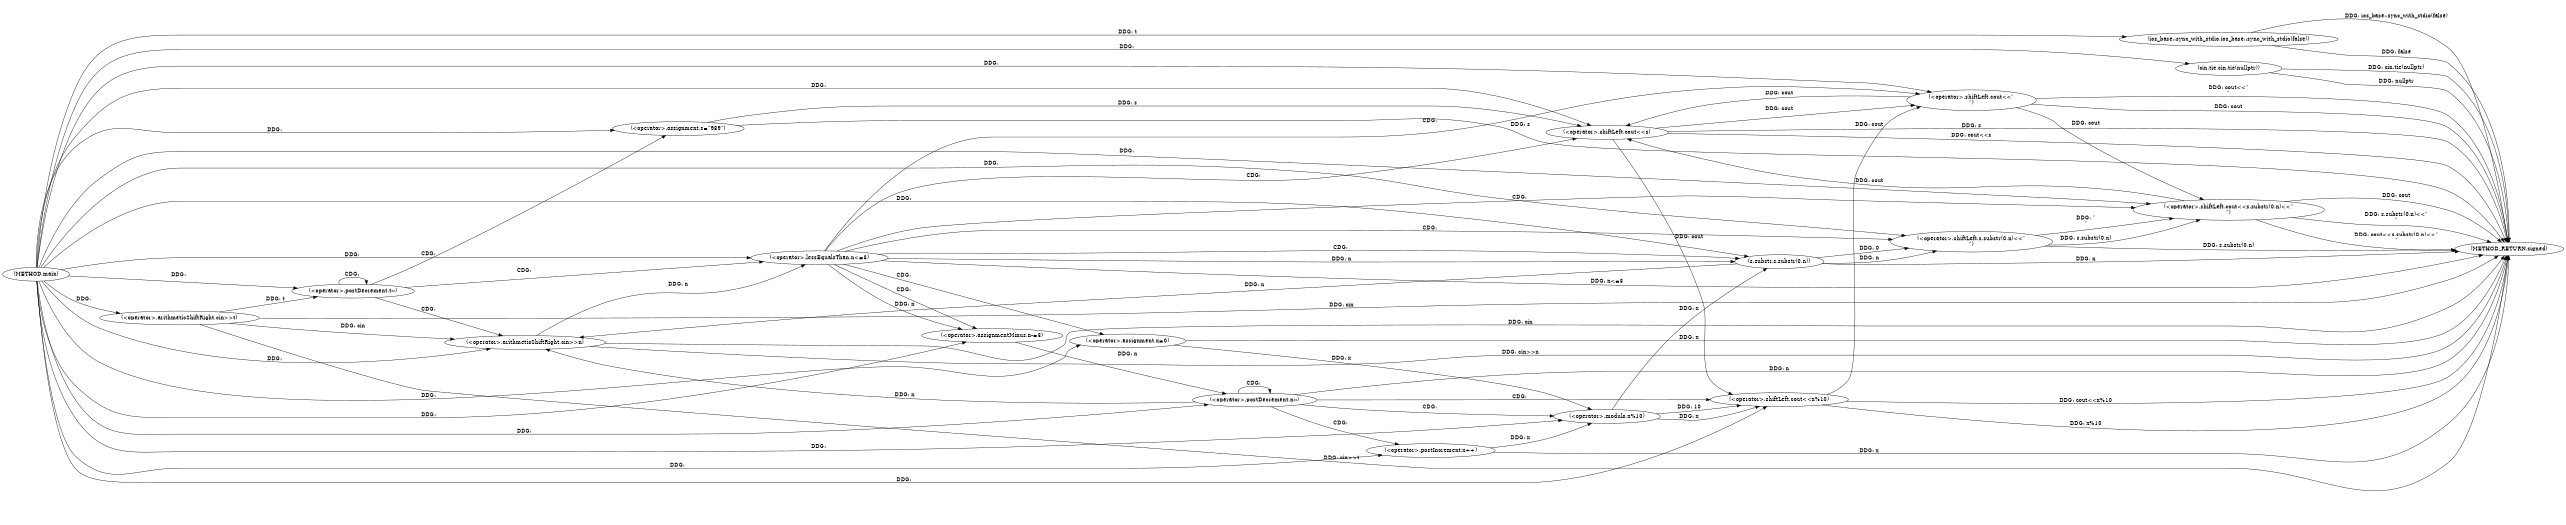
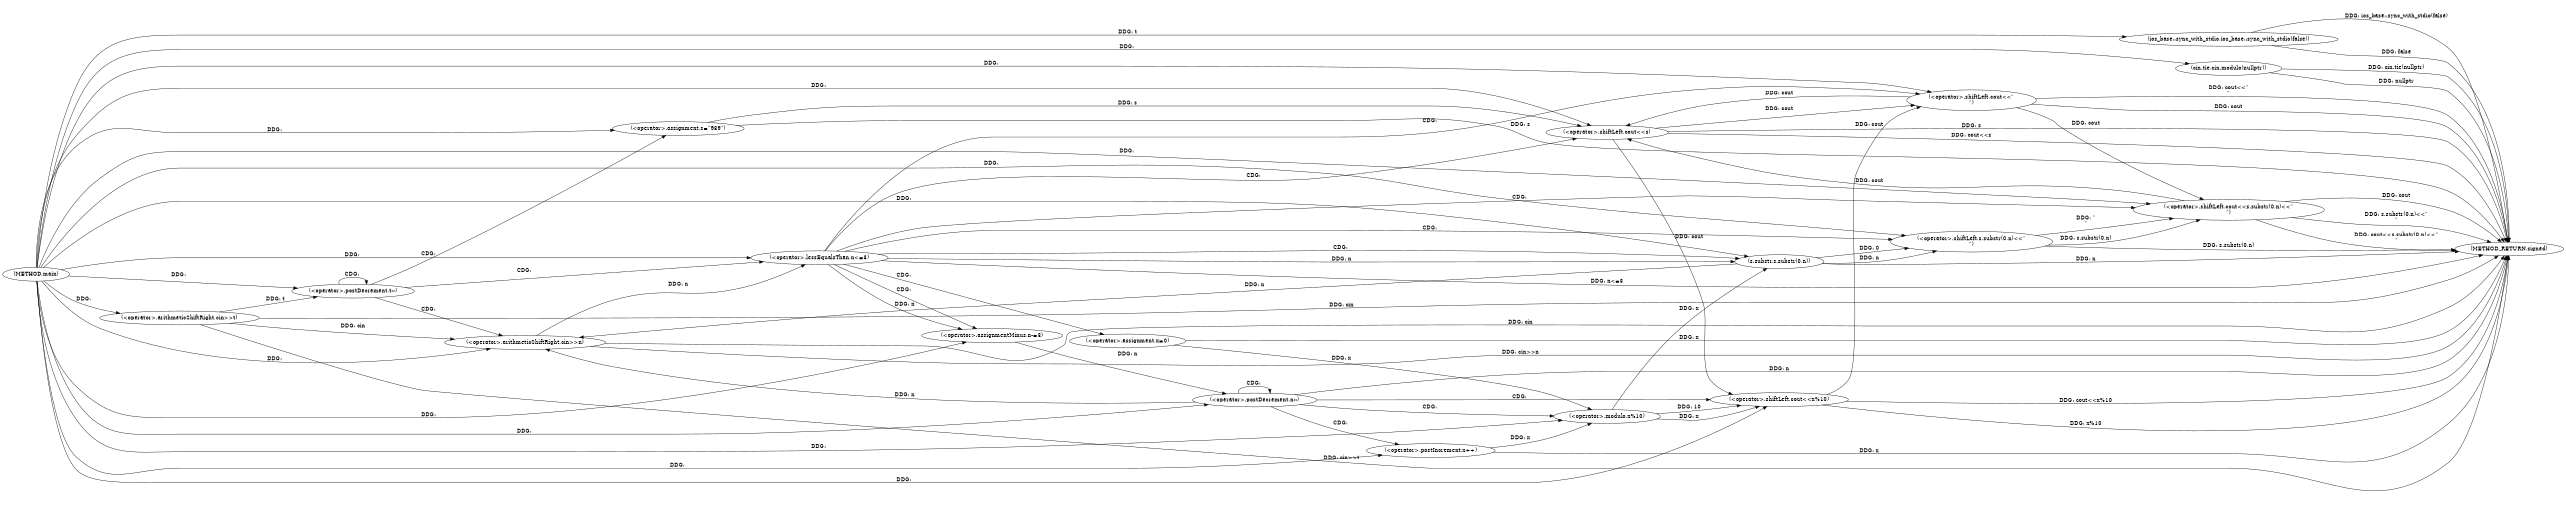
node "(cin.tie,cin.tie(nullptr))": label "(cin.tie,cin.tie(nullptr))" -> "(cin.tie,cin.modulo(nullptr))"
edge "(METHOD,main)" -> "(<operator>.assignment,x=0)": removed, label "DDG:"
